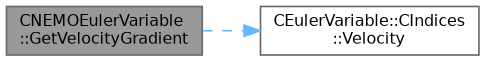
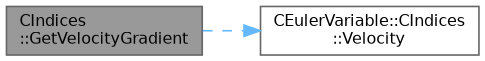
node "CNEMOEulerVariable ::GetVelocityGradient": label "CNEMOEulerVariable ::GetVelocityGradient" -> "CIndices ::GetVelocityGradient"
